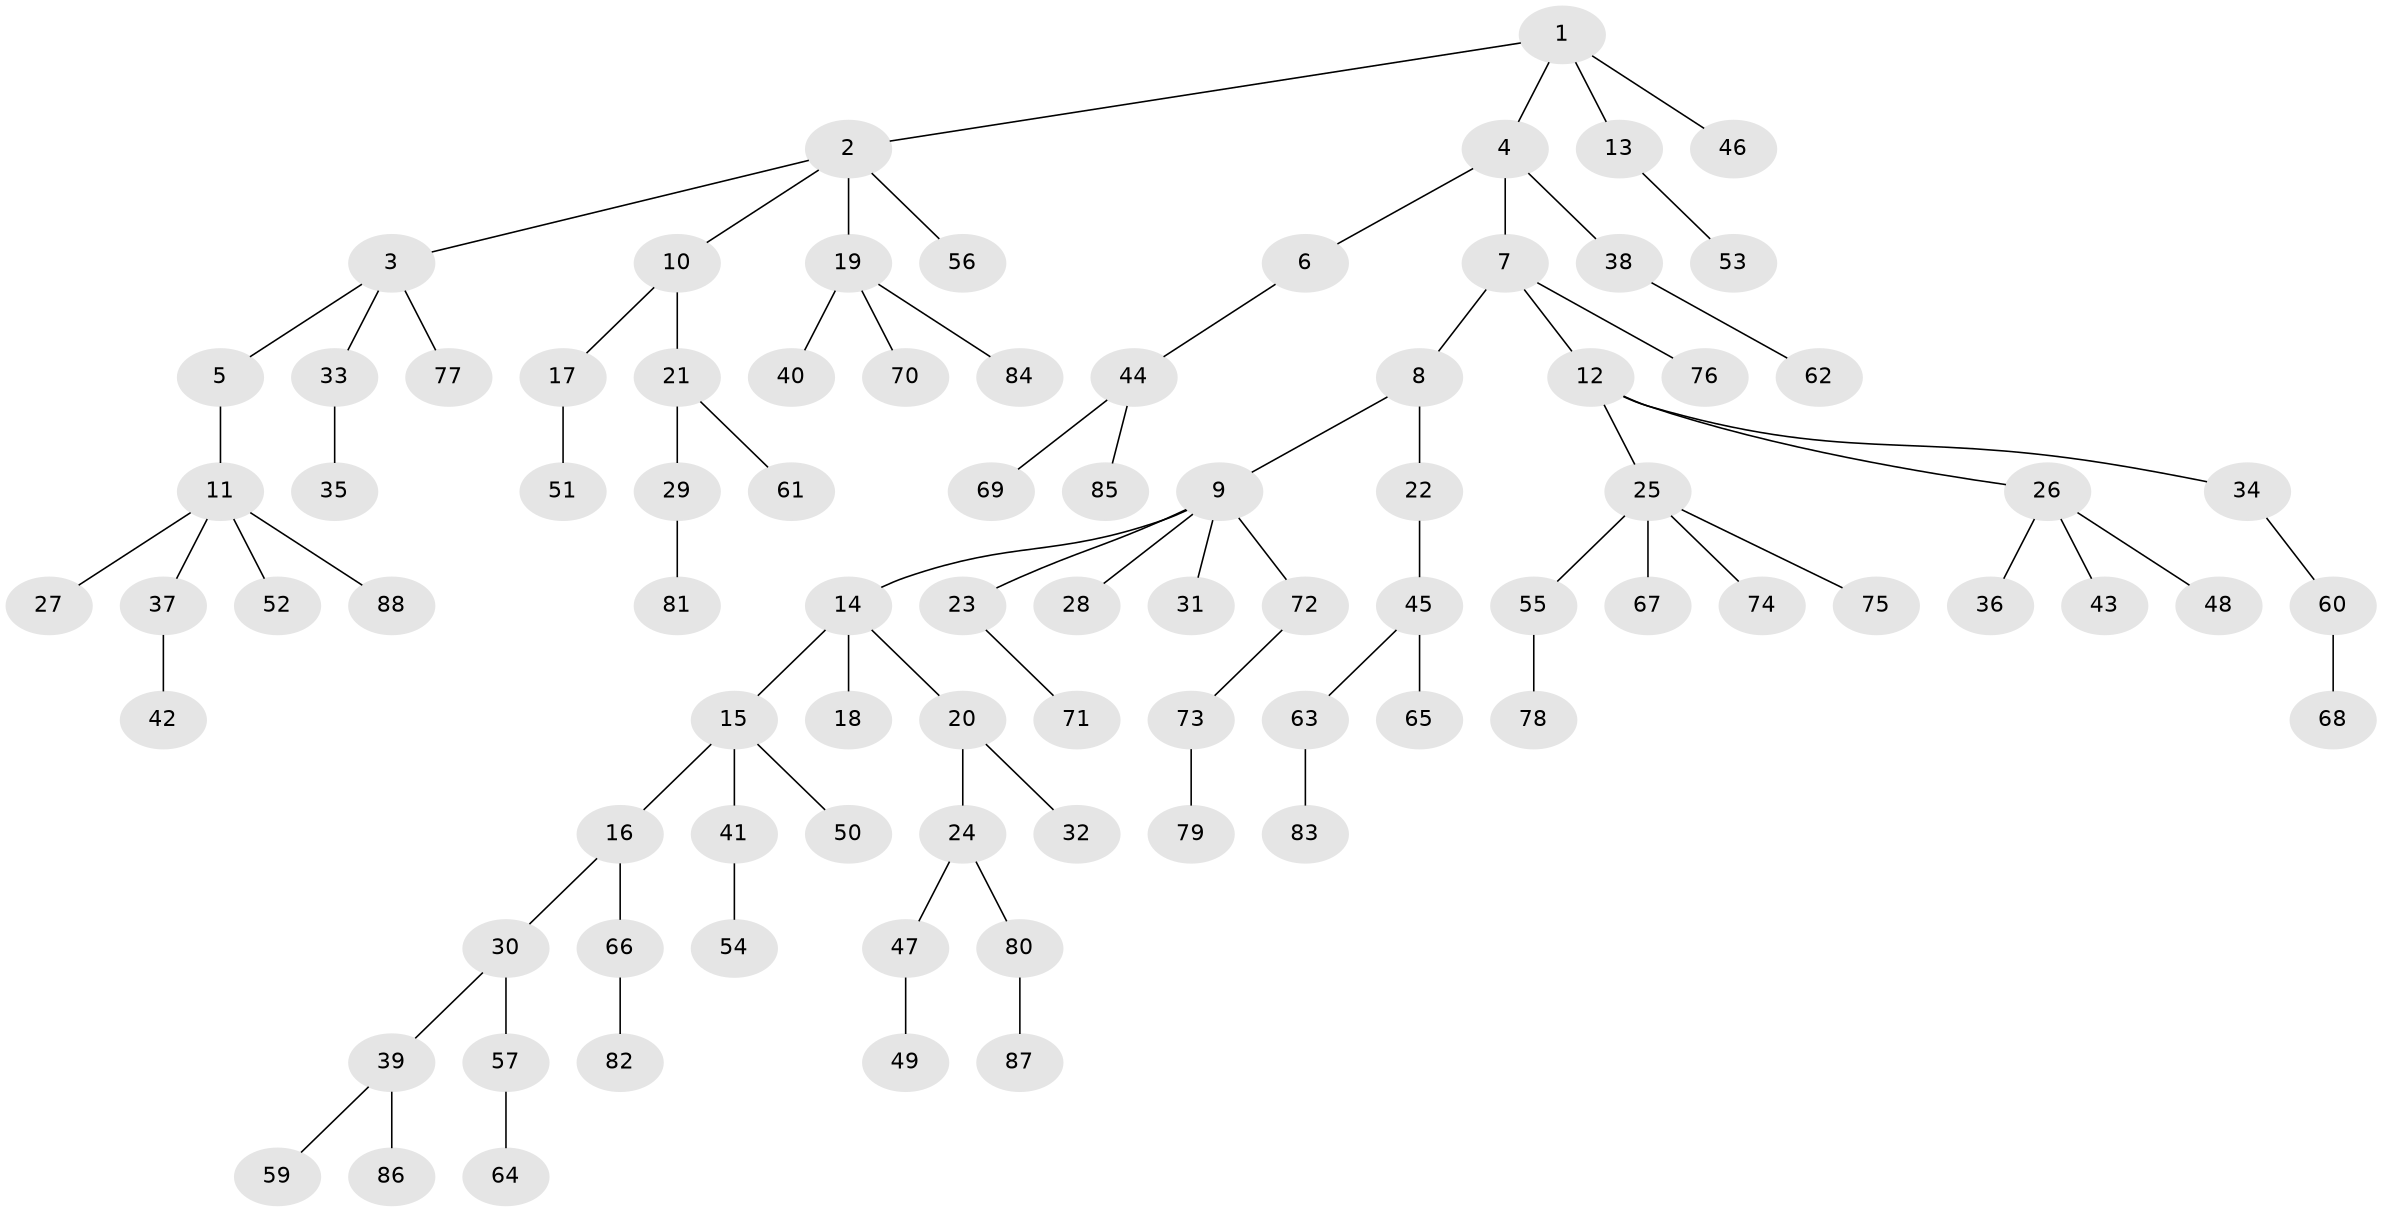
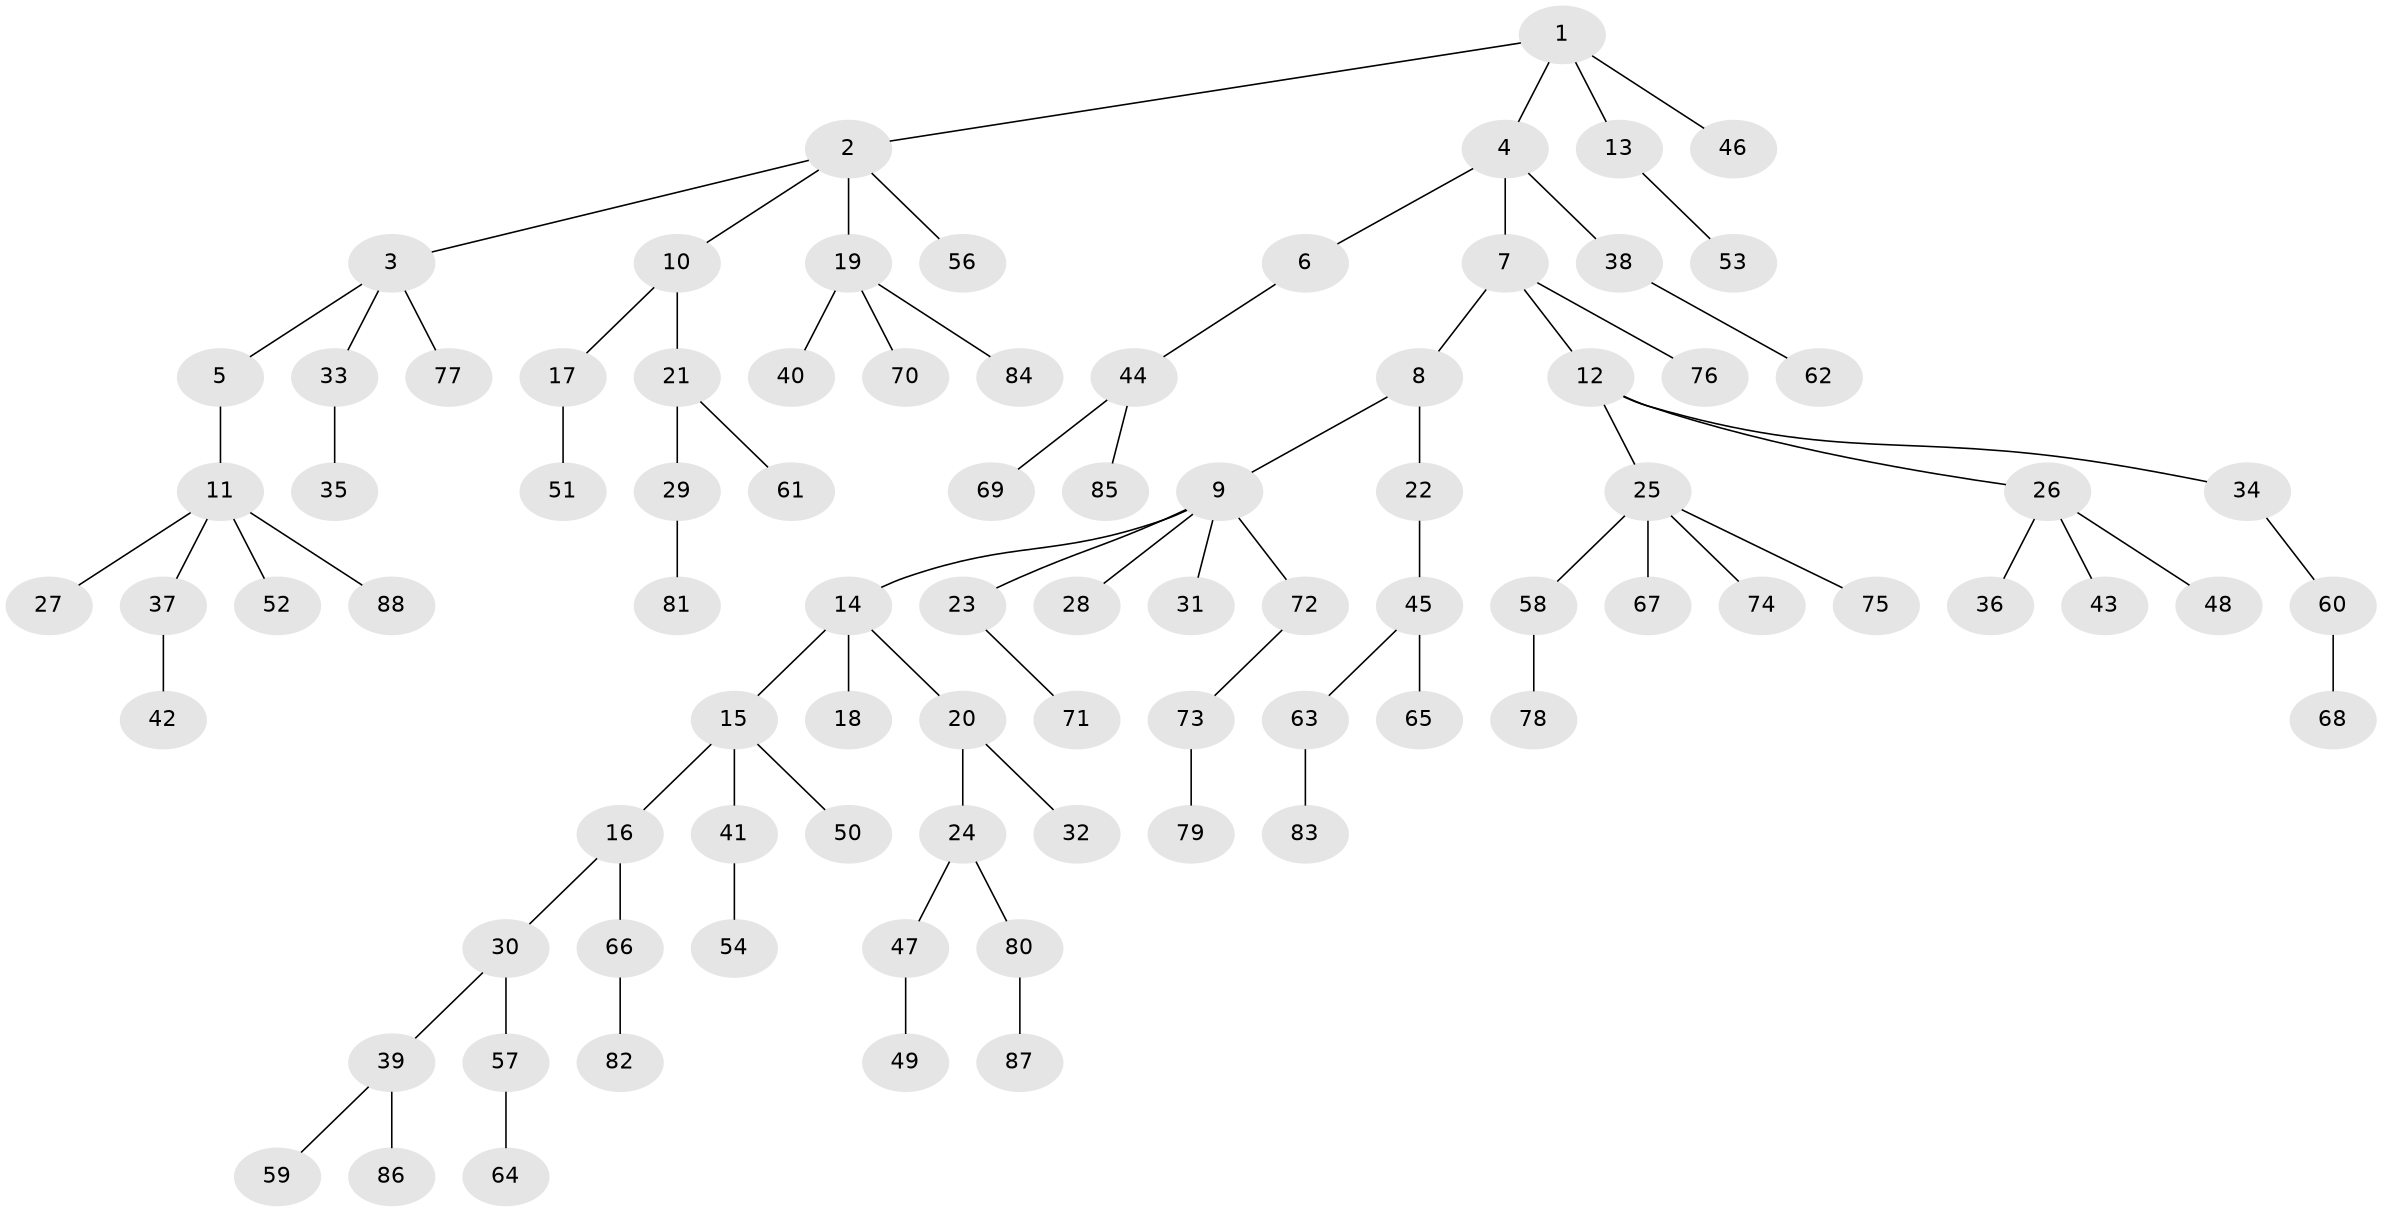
node "55": label "55" -> "58"
